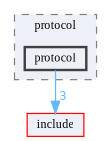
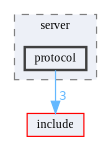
cluster "protocol": label "protocol" -> "server"
